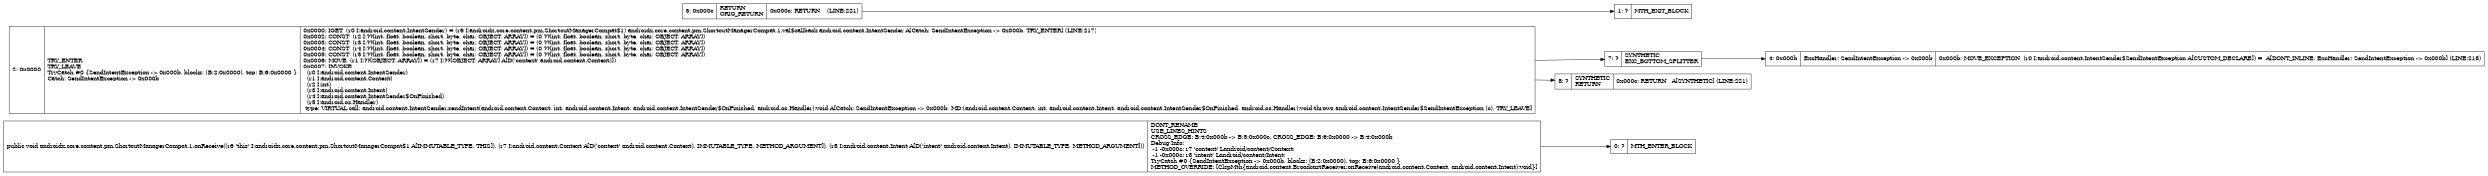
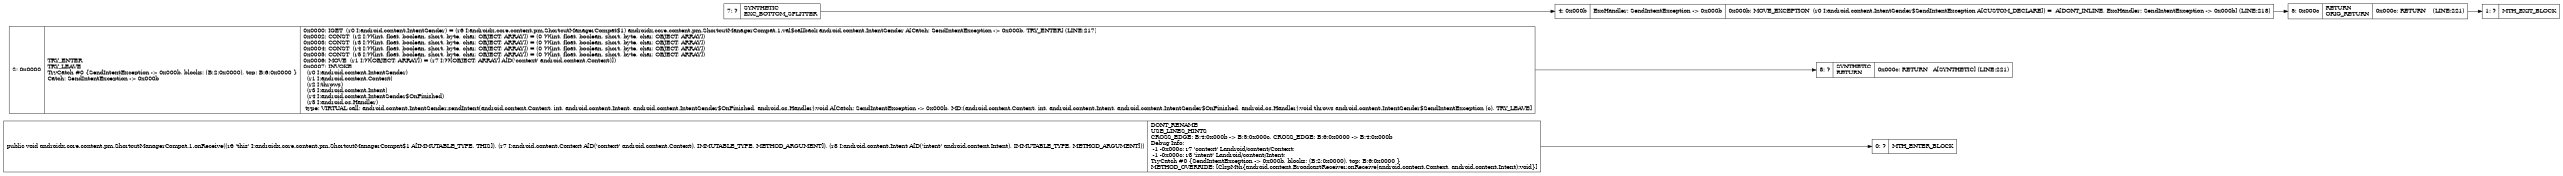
edge "4: 0x000b" -> "5: 0x000c": added
edge "2: 0x0000" -> "7: ?": removed
node "2: 0x0000": text "(r2 I:int)" -> "(r2 I:throws)"
